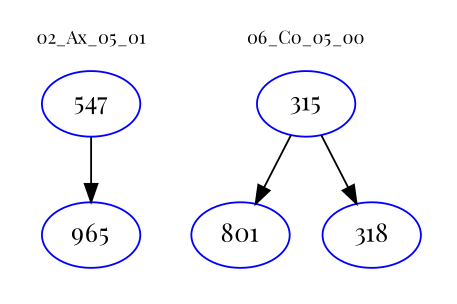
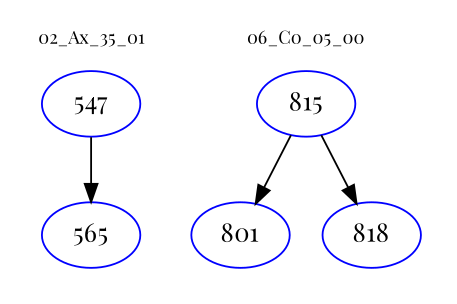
cluster "02_Ax_05_01": label "02_Ax_05_01" -> "02_Ax_35_01"
node "315": label "315" -> "815"
node "965": label "965" -> "565"
node "318": label "318" -> "818"
